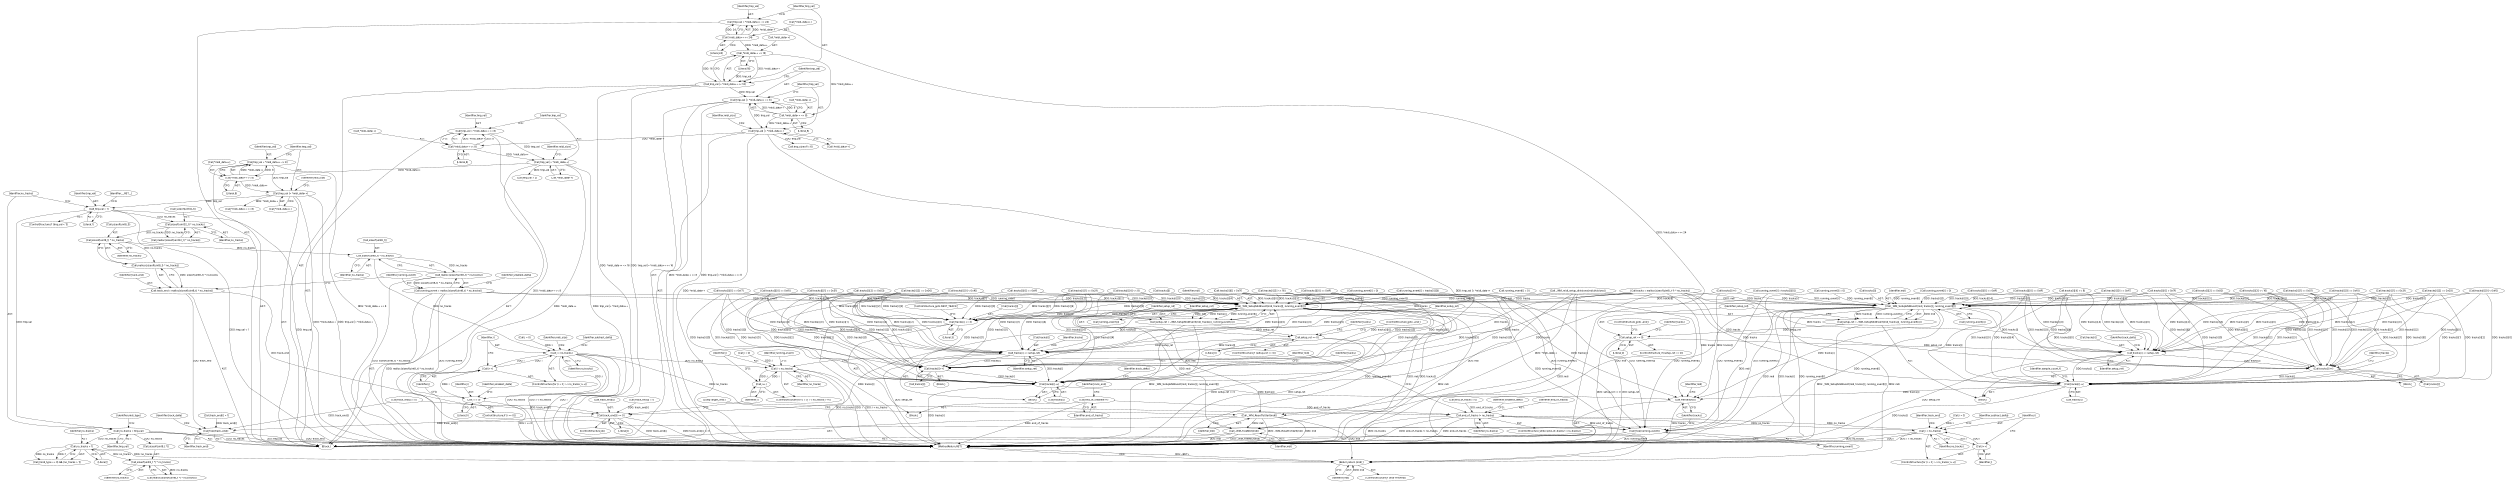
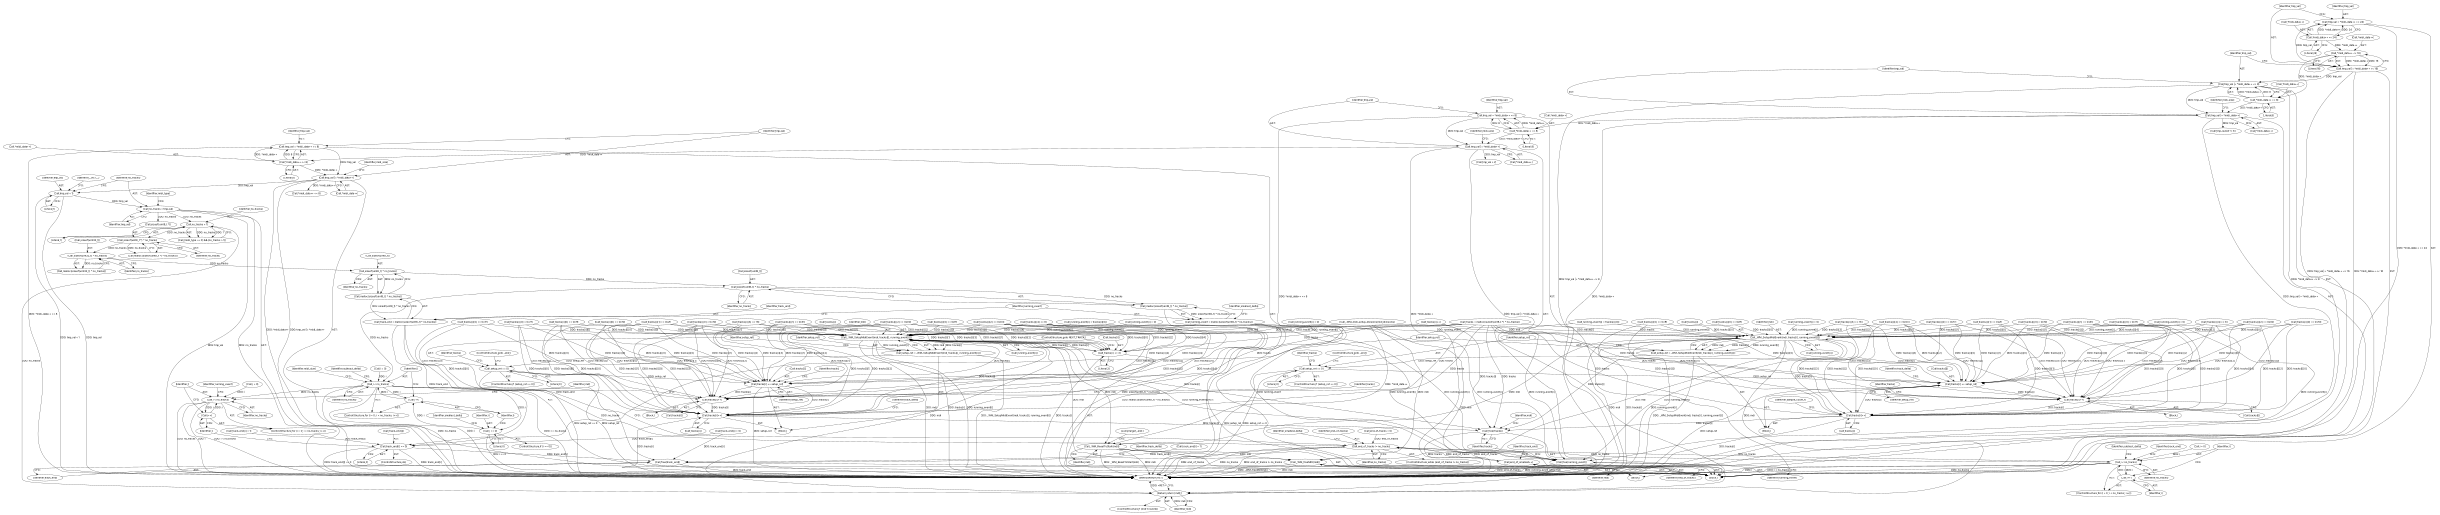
edge "(Literal,16)" -> "(Call,tmp_val |= *midi_data++ << 16)": now "(Call,tmp_val = *midi_data++ << 24)" -> "(Call,tmp_val |= *midi_data++ << 16)"
edge "(Call,tmp_val < 1)" -> "(Call,sizeof(uint32_t) * no_tracks)": now "(Call,sizeof(uint8_t *) * no_tracks)" -> "(Call,sizeof(uint32_t) * no_tracks)"
node "(ControlStructure,if (tmp_val < 1))": removed
edge "(Call,end_of_tracks != no_tracks)" -> "(Call,free(running_event))": now "(Call,end_of_tracks != no_tracks)" -> "(Call,end_of_smallest++)"
